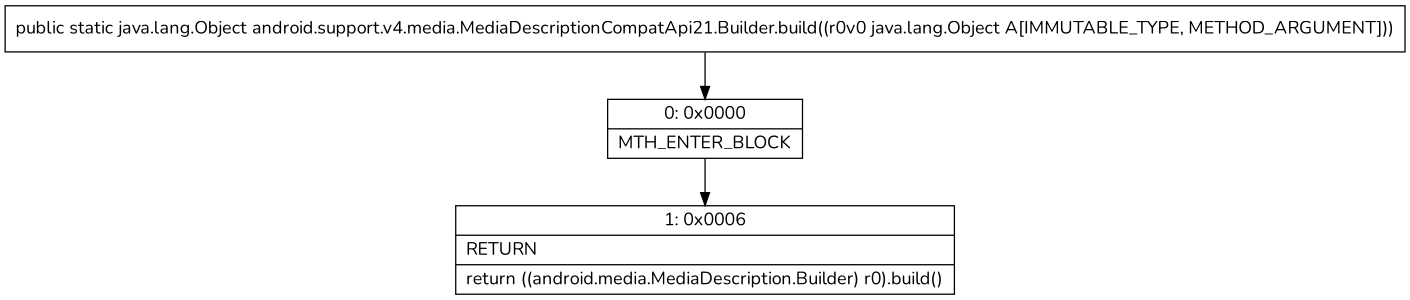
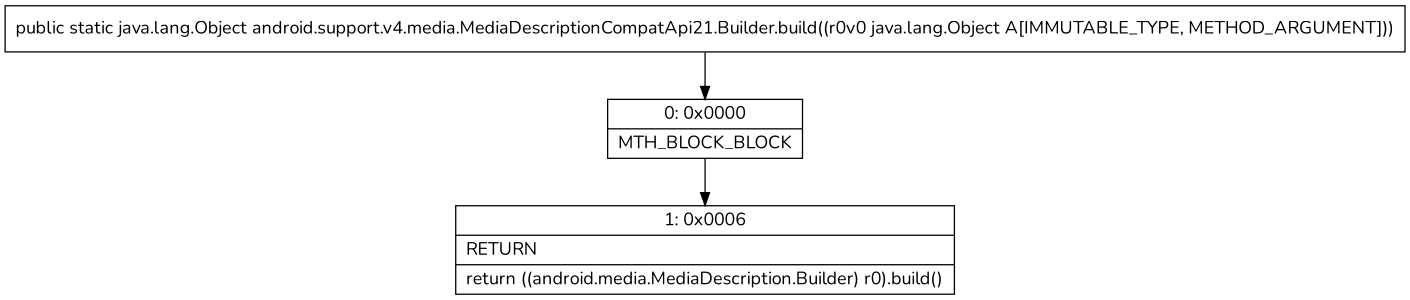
node "0: 0x0000": text "MTH_ENTER_BLOCK" -> "MTH_BLOCK_BLOCK"
